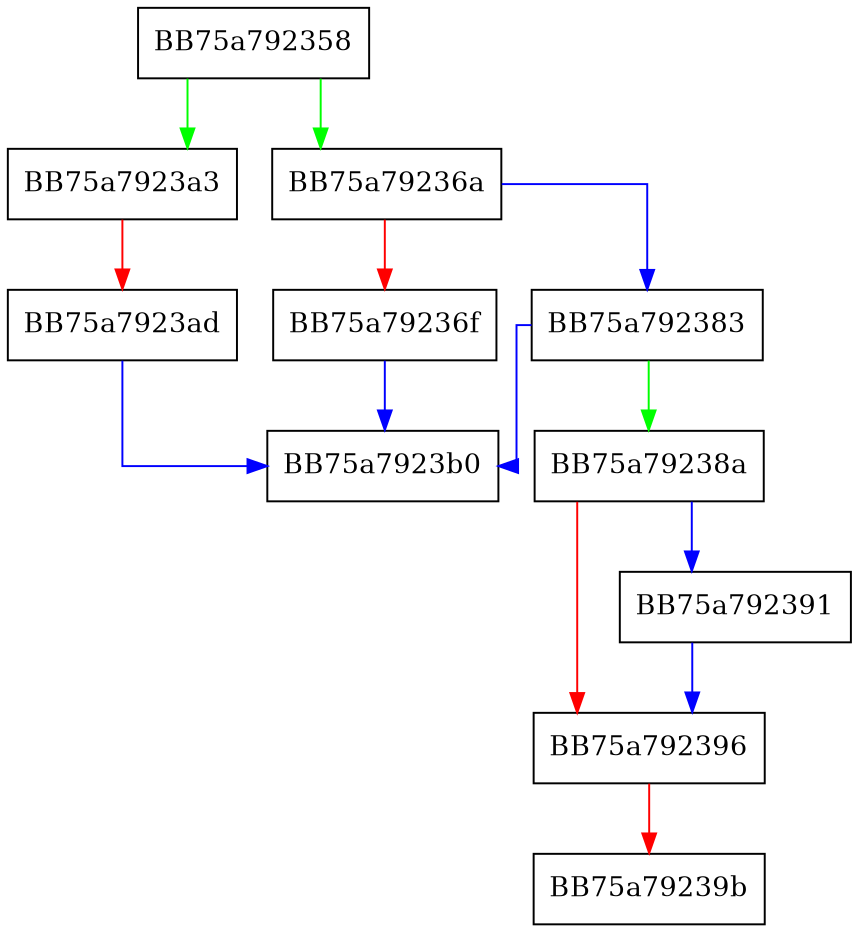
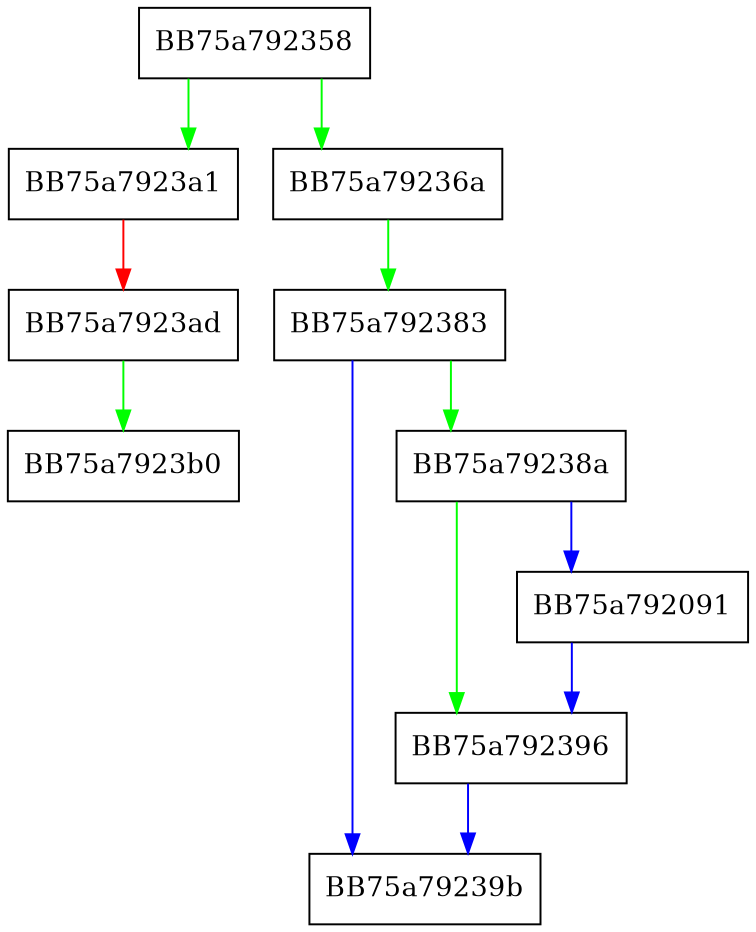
node "BB75a7923a3": label "BB75a7923a3" -> "BB75a7923a1"
edge "BB75a79236a" -> "BB75a792383": color blue -> green
node "BB75a79236f": removed
edge "BB75a792383" -> "BB75a7923b0": now "BB75a792383" -> "BB75a79239b"
edge "BB75a7923ad" -> "BB75a7923b0": color blue -> green
edge "BB75a79238a" -> "BB75a792396": color red -> green
node "BB75a792391": label "BB75a792391" -> "BB75a792091"
edge "BB75a792396" -> "BB75a79239b": color red -> blue
